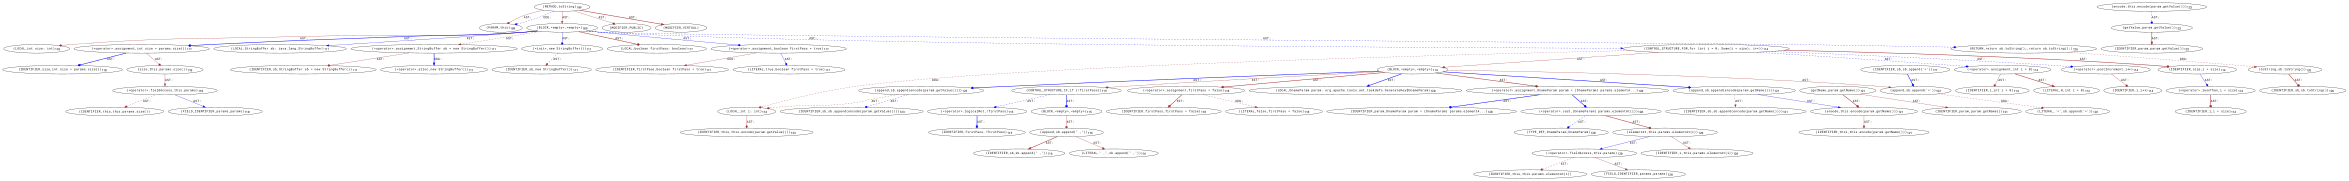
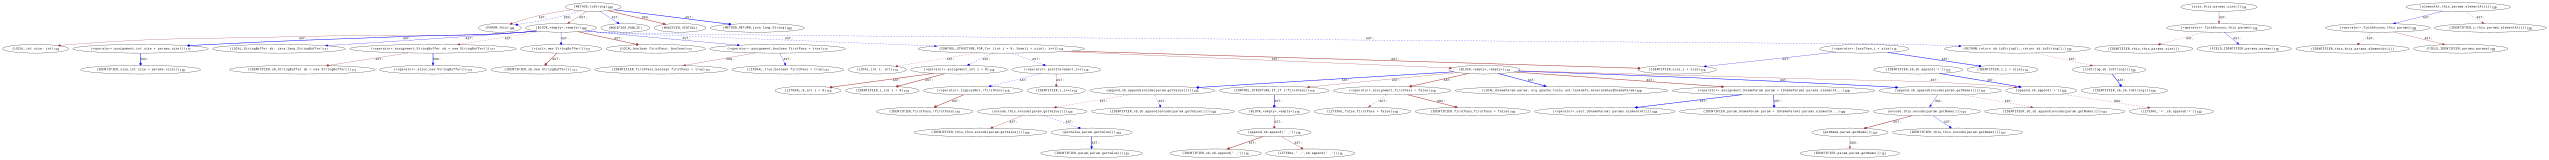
edge "(METHOD,toString)" -> "(MODIFIER,PUBLIC)": color brown -> blue
edge "(METHOD,toString)" -> "(MODIFIER,VIRTUAL)": label "AST: " -> "DDG: "
node "(METHOD_RETURN,java.lang.String)": added
edge "(getValue,param.getValue())" -> "(IDENTIFIER,param,param.getValue())": color brown -> blue
edge "(<init>,new StringBuffer())" -> "(IDENTIFIER,sb,new StringBuffer())": style dashed -> bold
edge "(<operator>.assignment,int size = params.size())" -> "(IDENTIFIER,size,int size = params.size())": label "AST: " -> "DDG: "
edge "(<operator>.assignment,int size = params.size())" -> "(size,this.params.size())": removed, label "AST:"
edge "(RETURN,return sb.toString();,return sb.toString();)" -> "(toString,sb.toString())": label "DDG: " -> "AST: "
edge "(<operator>.assignment,int i = 0)" -> "(IDENTIFIER,i,int i = 0)": style solid -> bold
edge "(IDENTIFIER,size,i < size)" -> "(<operator>.lessThan,i < size)": reversed
edge "(toString,sb.toString())" -> "(IDENTIFIER,sb,sb.toString())": color brown -> blue
edge "(CONTROL_STRUCTURE,FOR,for (int i = 0; Some(i < size); i++))" -> "(LOCAL,int i: int)": label "DDG: " -> "AST: "
edge "(<operator>.assignment,int i = 0)" -> "(LITERAL,0,int i = 0)": arrowhead normal -> dot
node "(LITERAL,0,int i = 0)": text "112" -> "114"
edge "(getName,param.getName())" -> "(encode,this.encode(param.getName()))": reversed
edge "(<operator>.lessThan,i < size)" -> "(IDENTIFIER,i,i < size)": color brown -> blue
edge "(append,sb.append(encode(param.getValue())))" -> "(IDENTIFIER,sb,sb.append(encode(param.getValue())))": arrowhead dot -> diamond
edge "(CONTROL_STRUCTURE,IF,if (!firstPass))" -> "(<operator>.logicalNot,!firstPass)": now "(<operator>.postIncrement,i++)" -> "(<operator>.logicalNot,!firstPass)"
edge "(<operator>.assignment,firstPass = false)" -> "(IDENTIFIER,firstPass,firstPass = false)": label "AST: " -> "DDG: "
edge "(<operator>.assignment,firstPass = false)" -> "(LITERAL,false,firstPass = false)": label "DDG: " -> "AST: "
edge "(append,sb.append(encode(param.getName())))" -> "(encode,this.encode(param.getName()))": label "AST: " -> "DDG: "
edge "(getName,param.getName())" -> "(IDENTIFIER,param,param.getName())": label "AST: " -> "DDG: "
edge "(append,sb.append(encode(param.getValue())))" -> "(LOCAL,int i: int)": now "(append,sb.append(encode(param.getValue())))" -> "(encode,this.encode(param.getValue()))"
edge "(LOCAL,int i: int)" -> "(IDENTIFIER,this,this.encode(param.getValue()))": now "(encode,this.encode(param.getValue()))" -> "(IDENTIFIER,this,this.encode(param.getValue()))"
edge "(<operator>.logicalNot,!firstPass)" -> "(IDENTIFIER,firstPass,!firstPass)": color blue -> brown
edge "(encode,this.encode(param.getName()))" -> "(IDENTIFIER,this,this.encode(param.getName()))": color brown -> blue
edge "(<operator>.cast,(DnameParam) params.elementAt(i))" -> "(elementAt,this.params.elementAt(i))": removed, label "AST:"
node "(TYPE_REF,DnameParam,DnameParam)": removed
edge "(elementAt,this.params.elementAt(i))" -> "(IDENTIFIER,i,this.params.elementAt(i))": style solid -> dashed
